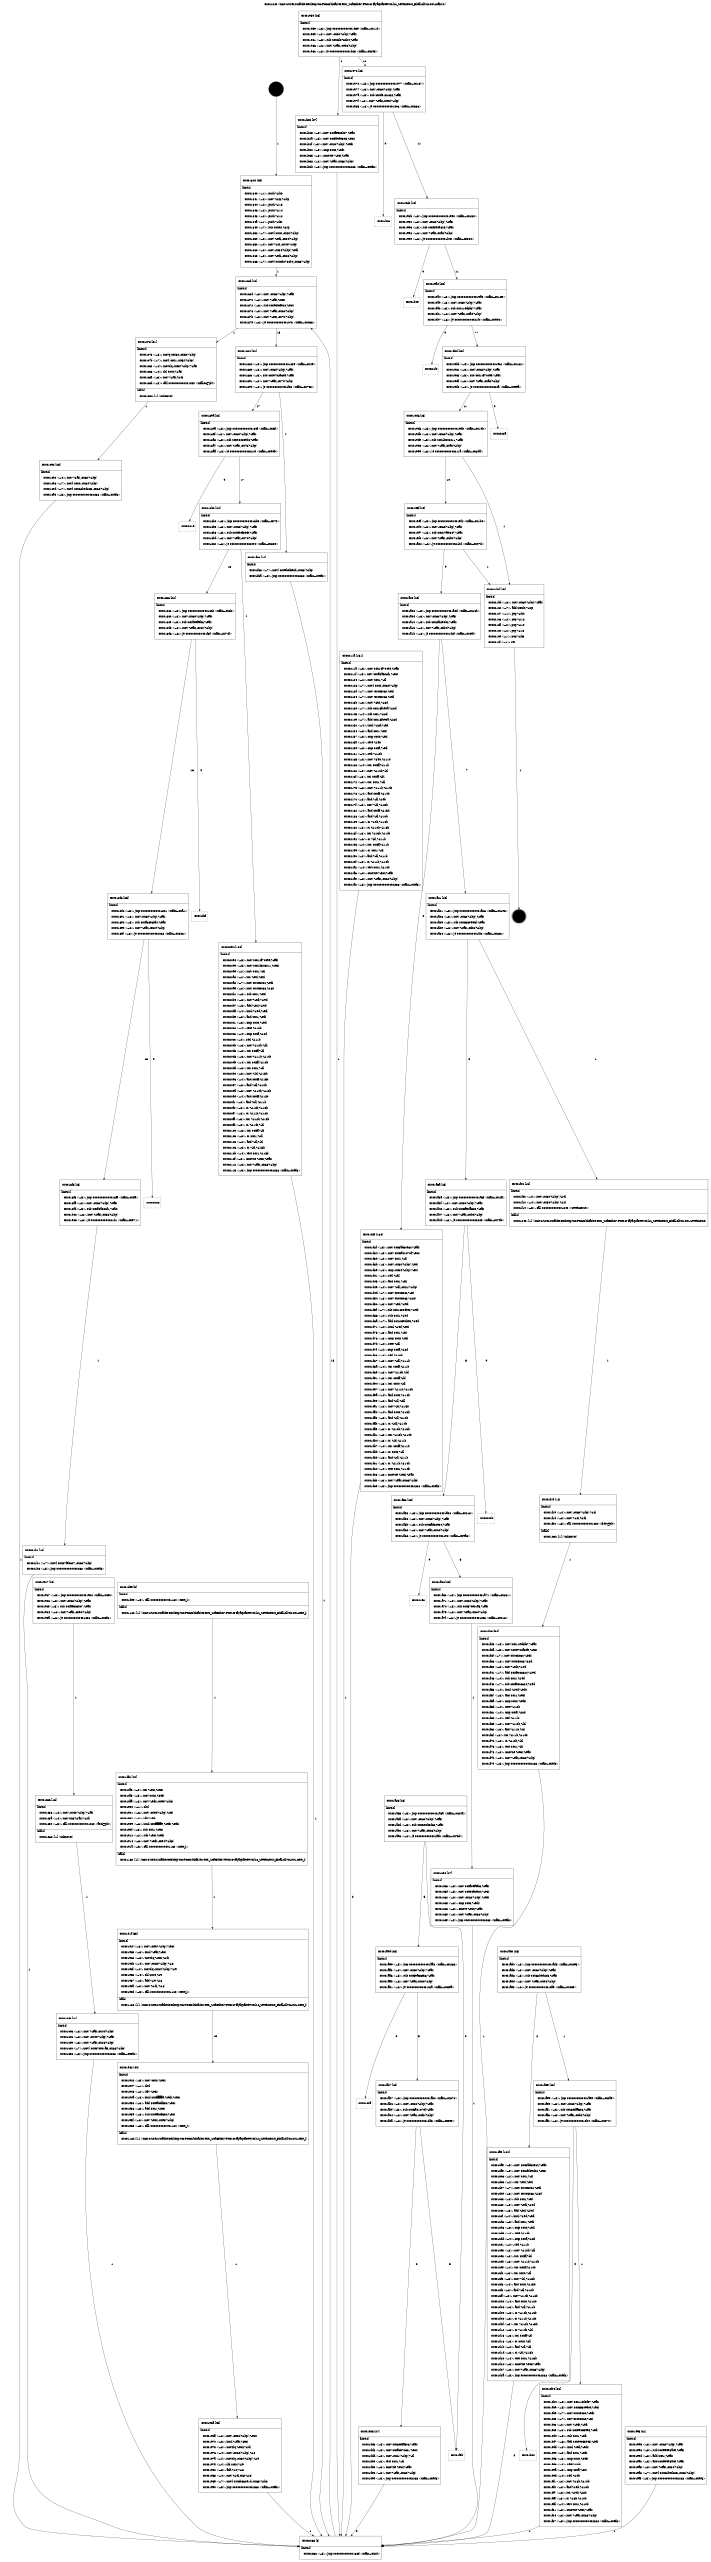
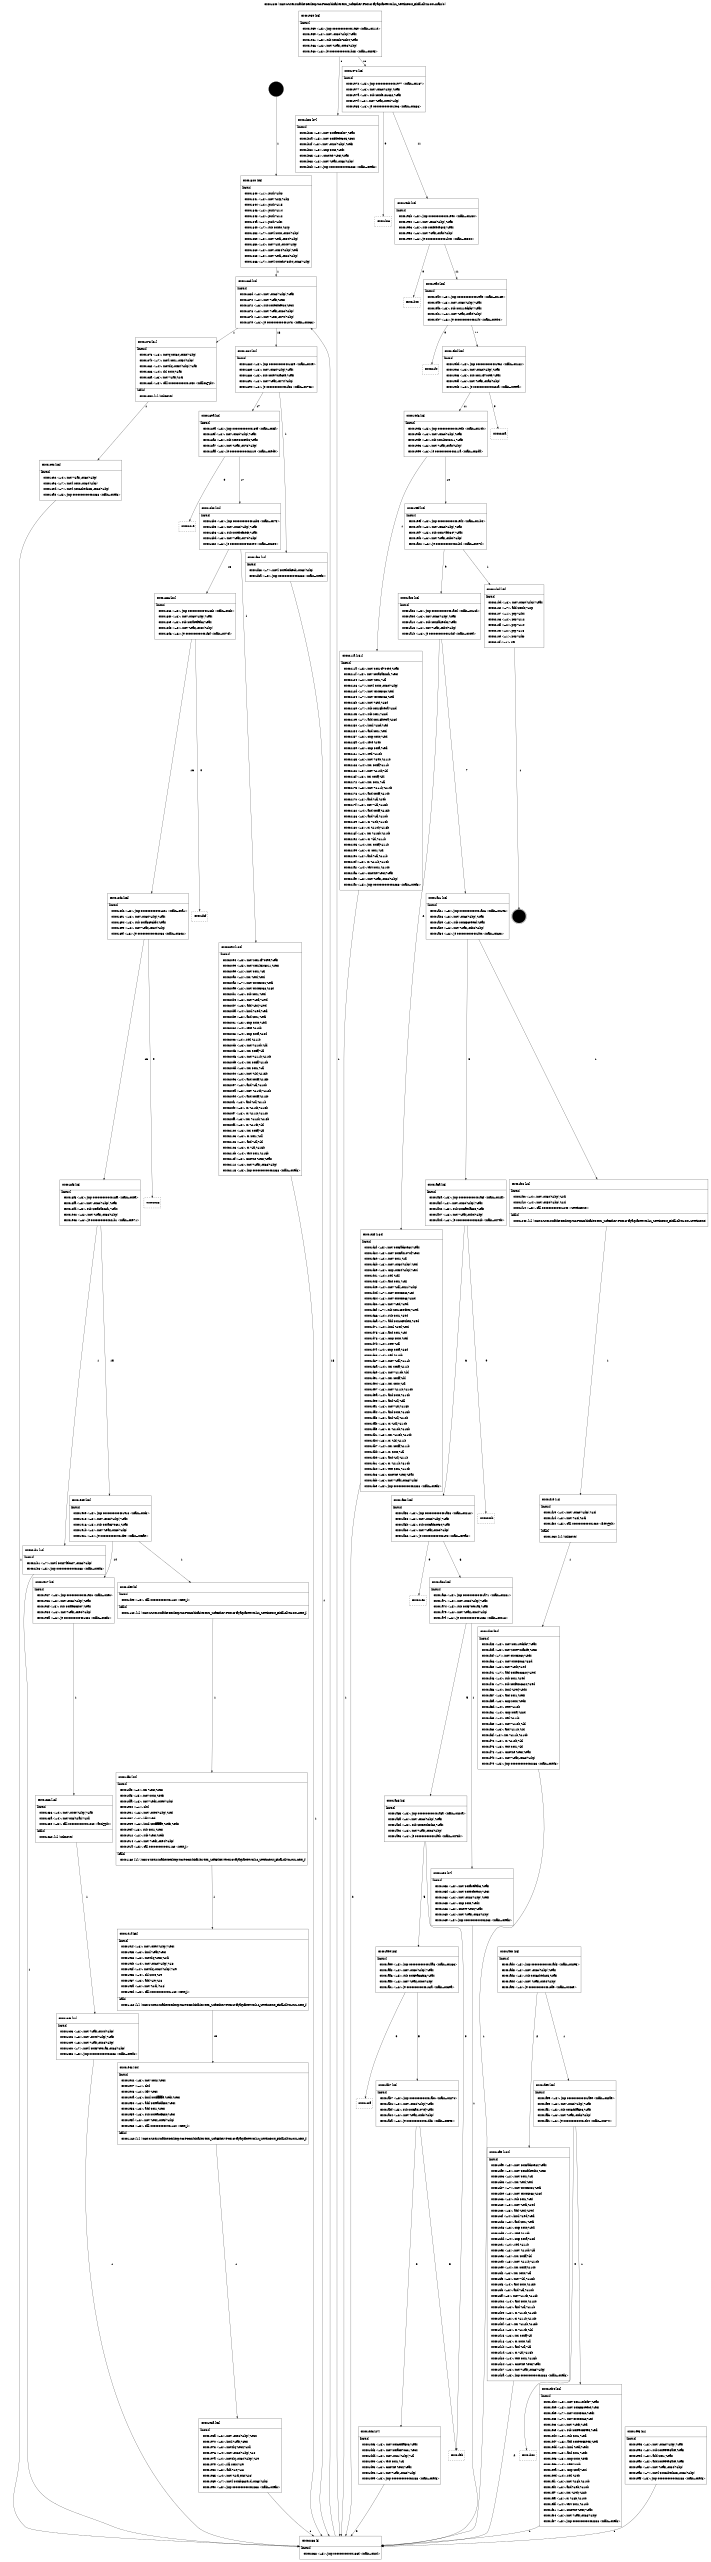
edge "0x4019d6 [25]" -> "0x4021bd [19]": now "0x4019d6 [25]" -> "0x40211a [151]"
node "0x40190e [25]": added
edge "0x401a6c [25]" -> "0x401a85 [25]": added, label "5"
